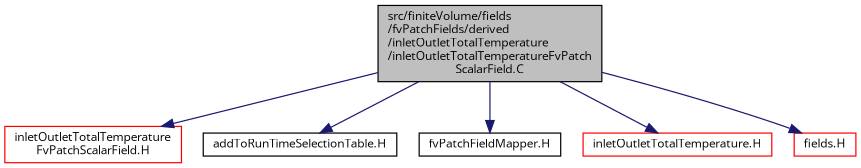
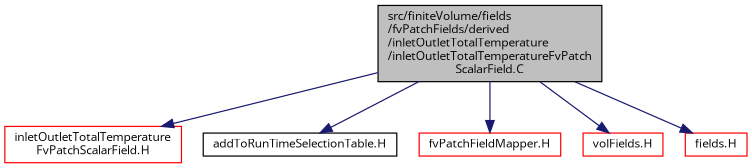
node "fvPatchFieldMapper.H": color black -> red
node "inletOutletTotalTemperature.H": label "inletOutletTotalTemperature.H" -> "volFields.H"
